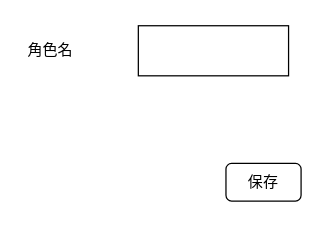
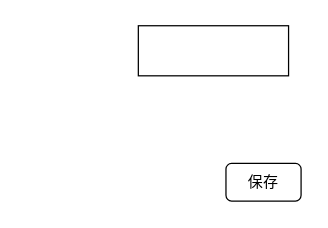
node "角色名": removed
